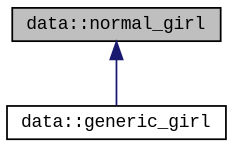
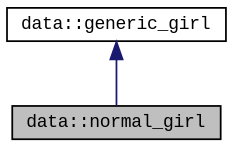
edge "data::generic_girl" -> "data::normal_girl": reversed
